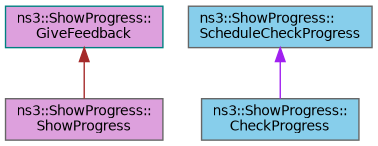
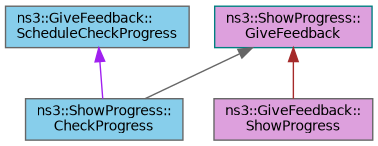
node "ns3::ShowProgress:: ScheduleCheckProgress": label "ns3::ShowProgress:: ScheduleCheckProgress" -> "ns3::GiveFeedback:: ScheduleCheckProgress"
edge "ns3::ShowProgress:: CheckProgress" -> "ns3::ShowProgress:: GiveFeedback": added
node "ns3::ShowProgress:: ShowProgress": label "ns3::ShowProgress:: ShowProgress" -> "ns3::GiveFeedback:: ShowProgress"
